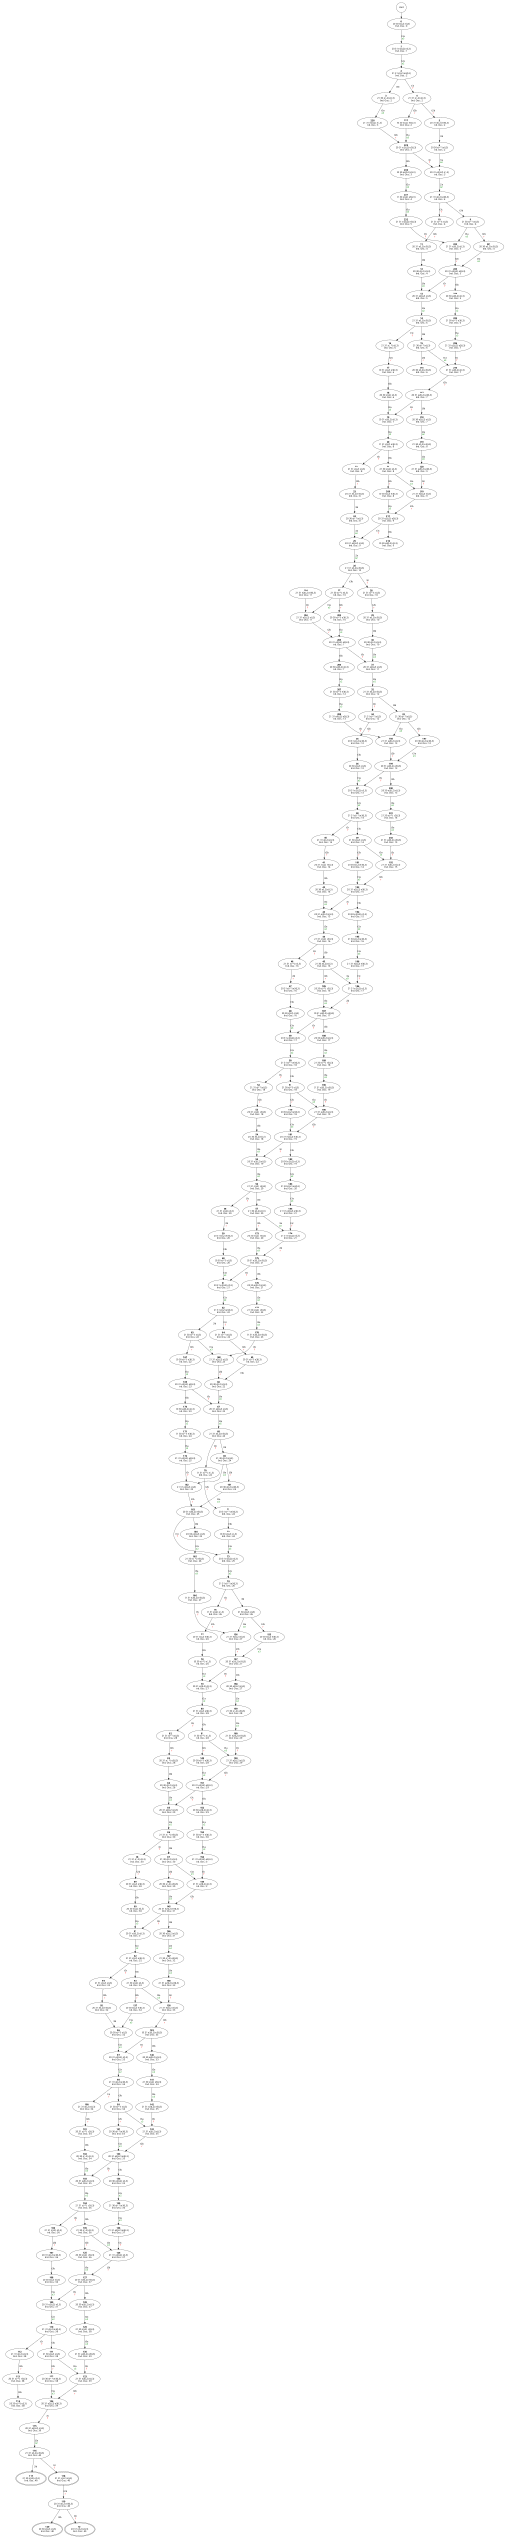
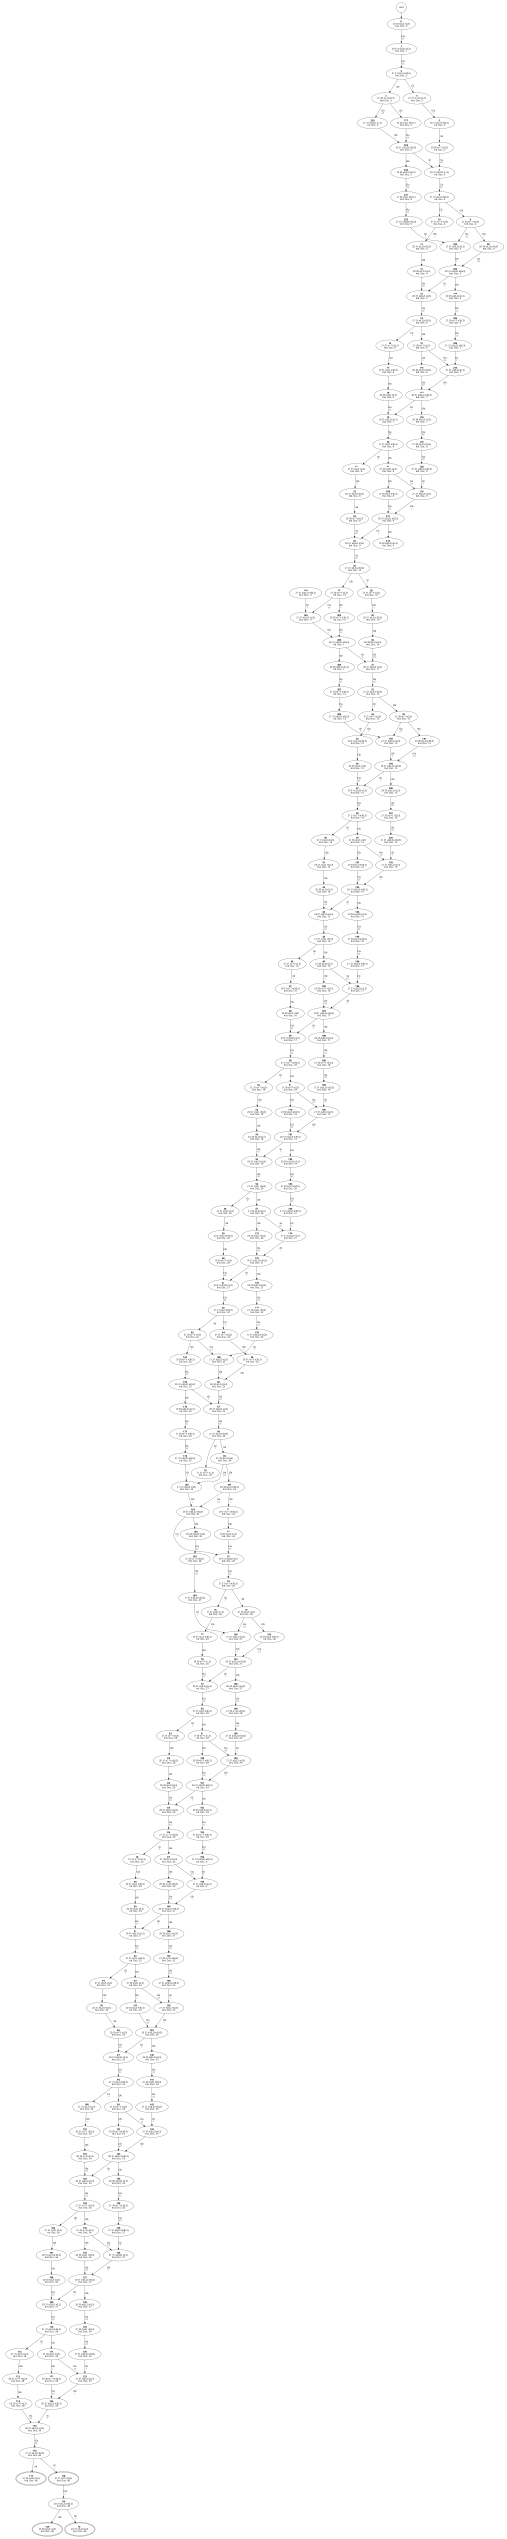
edge "4" -> "227": now "3" -> "227"
edge "215" -> "217": added, label "t3a o3"
edge "70" -> "71": now "161" -> "71"
edge "137" -> "96": now "137" -> "139"
edge "114" -> "115": added, label "t3a o3"
